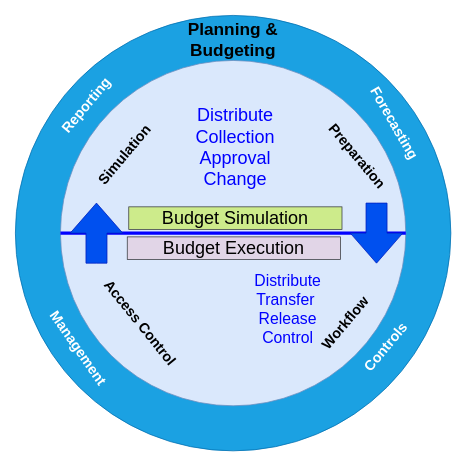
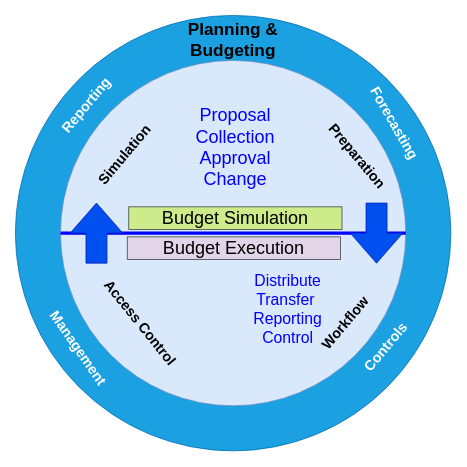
node "DistributeCollectionApprovalChange": label "DistributeCollectionApprovalChange" -> "ProposalCollectionApprovalChange"
node "Distribute Transfer Release Control": label "Distribute Transfer Release Control" -> "Distribute Transfer Reporting Control"
